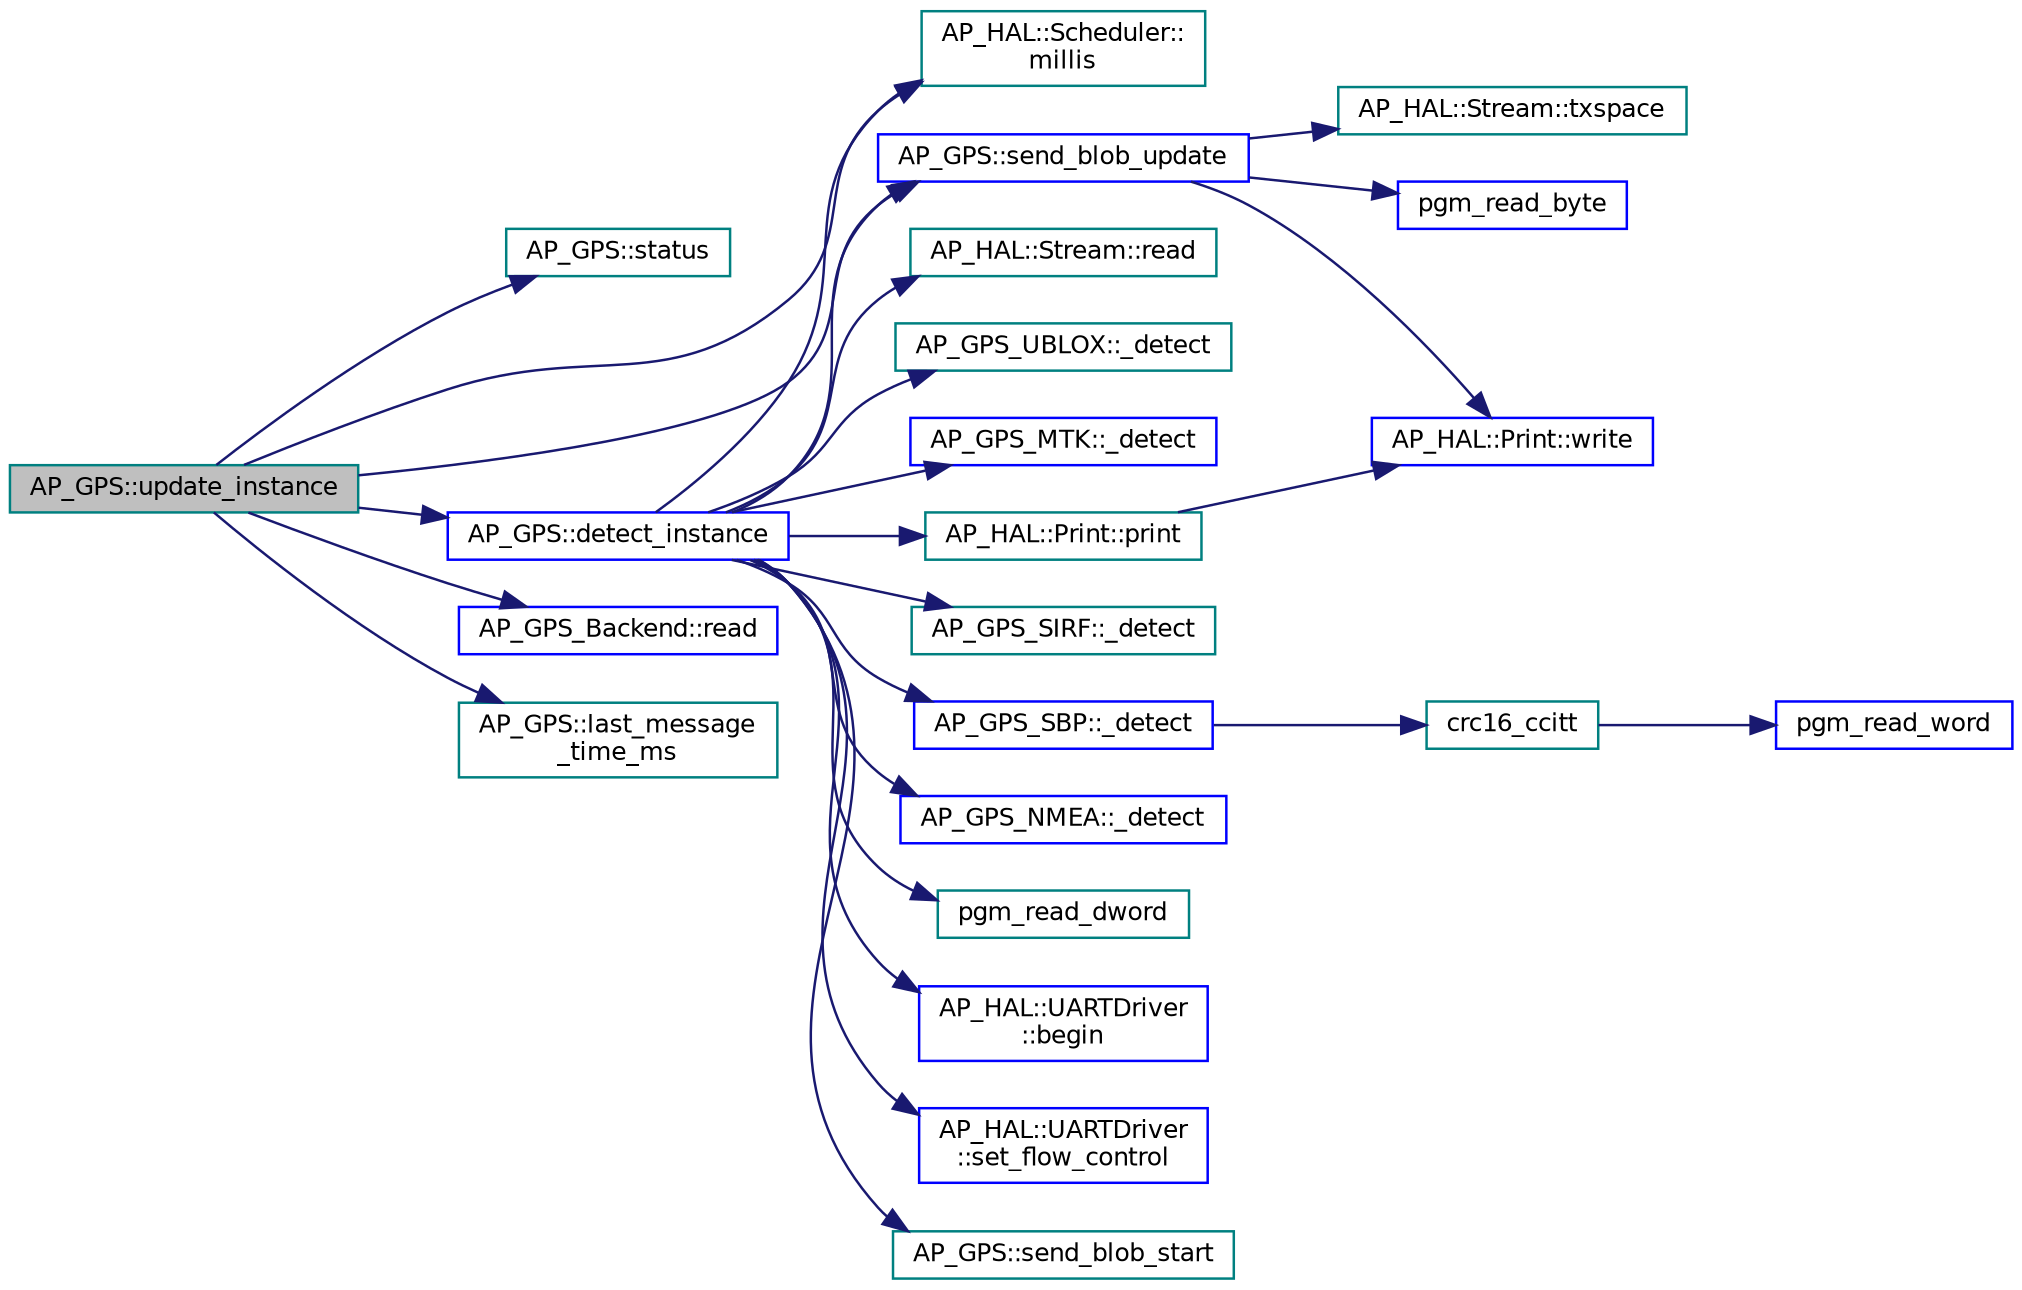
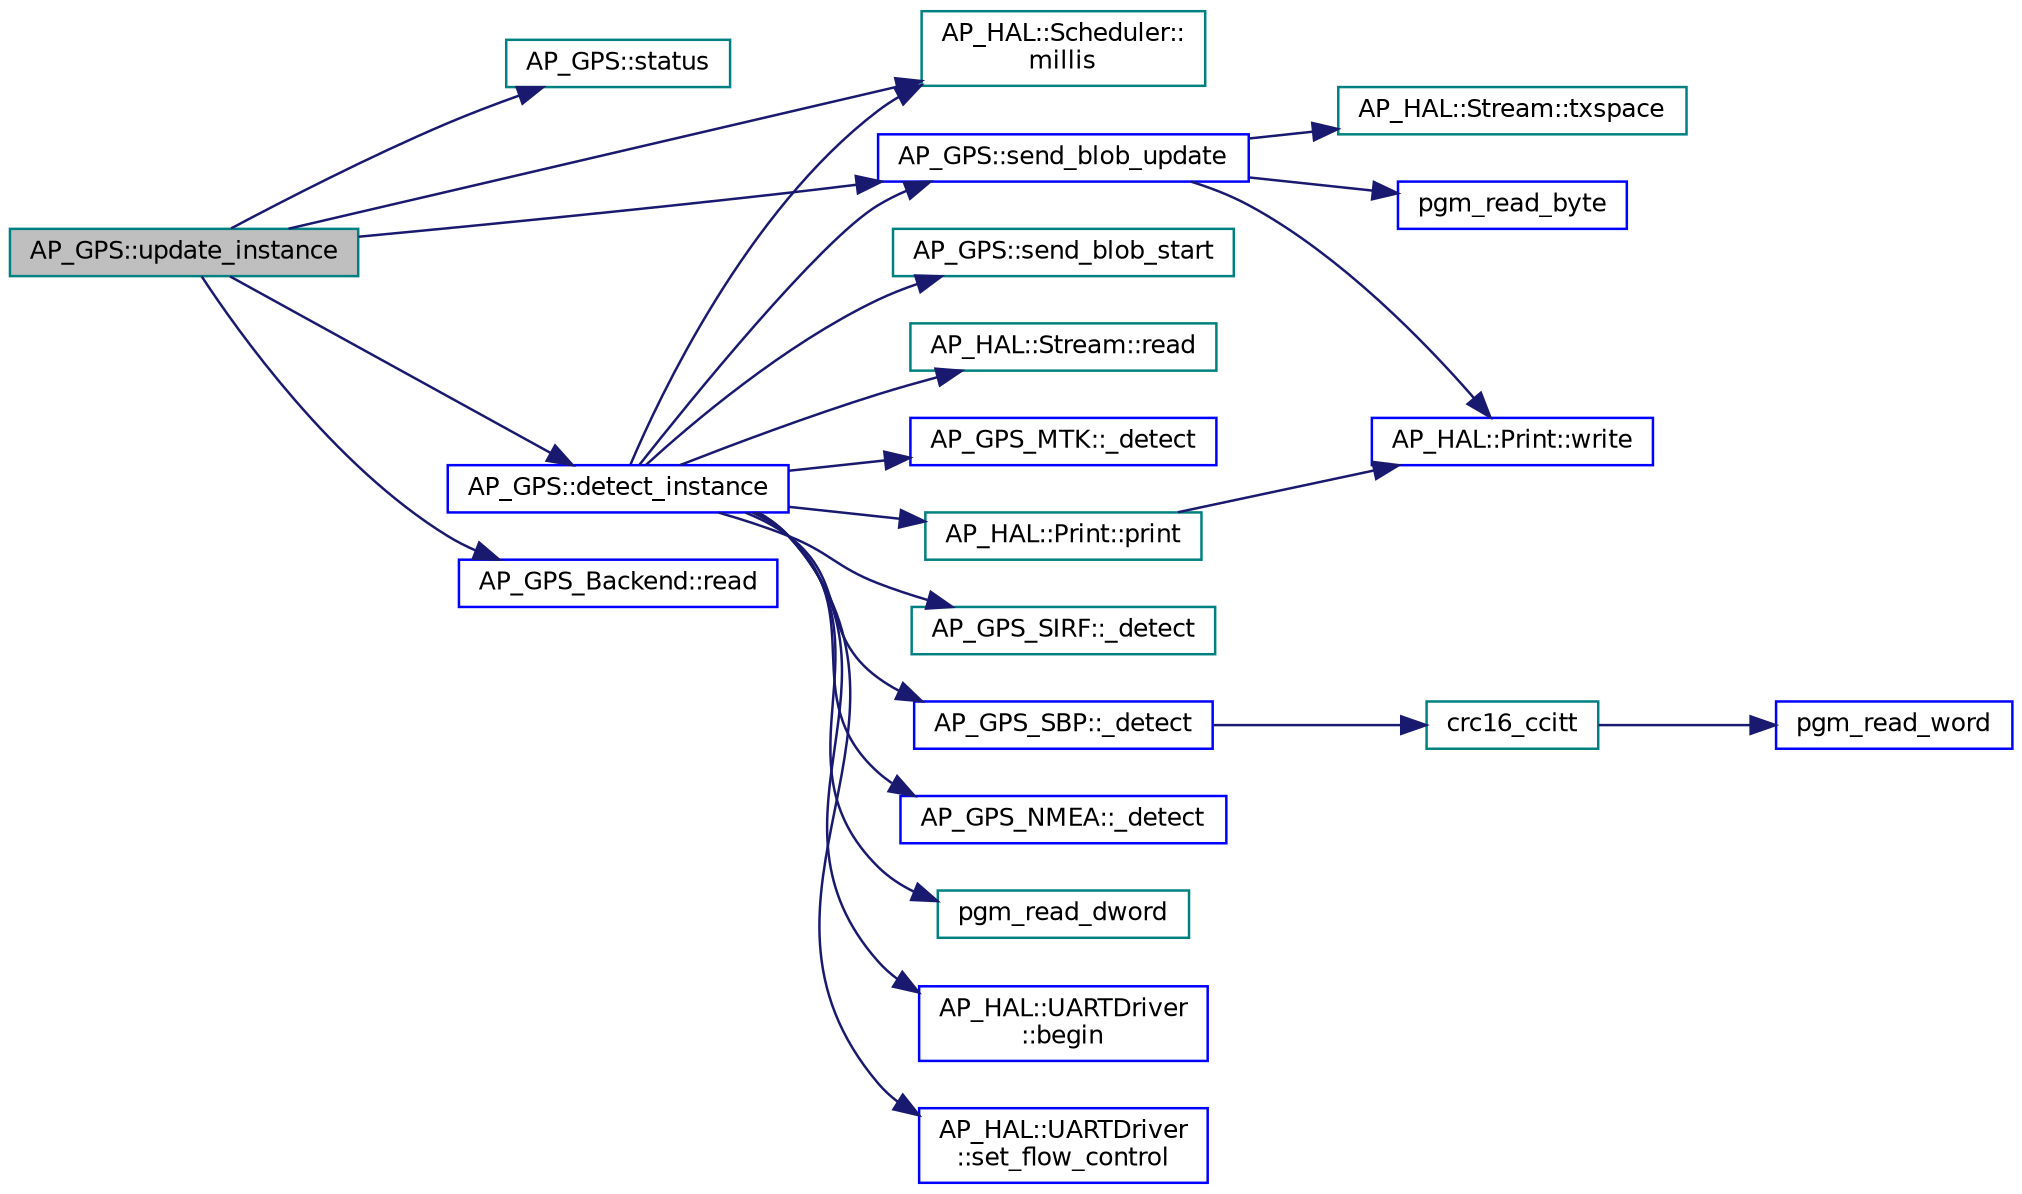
node "AP_GPS_UBLOX::_detect": removed
node "AP_GPS::last_message _time_ms": removed
